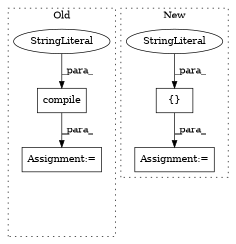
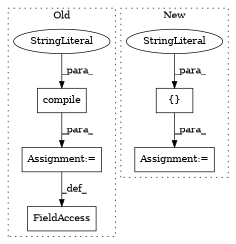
node "FieldAccess": added
